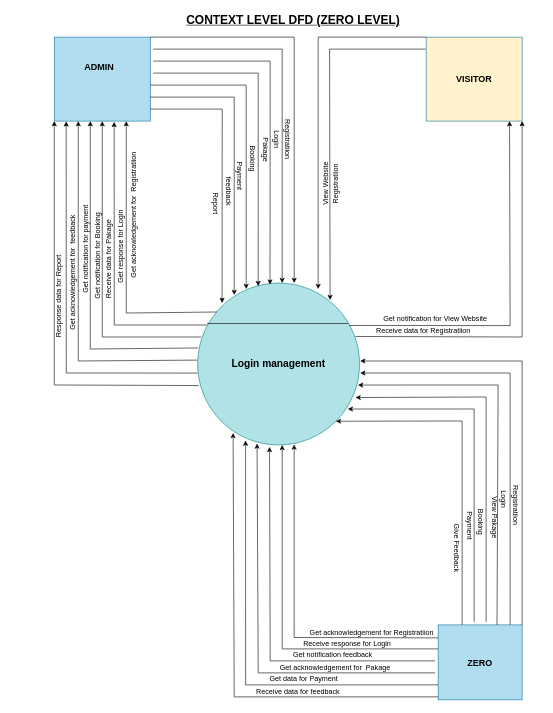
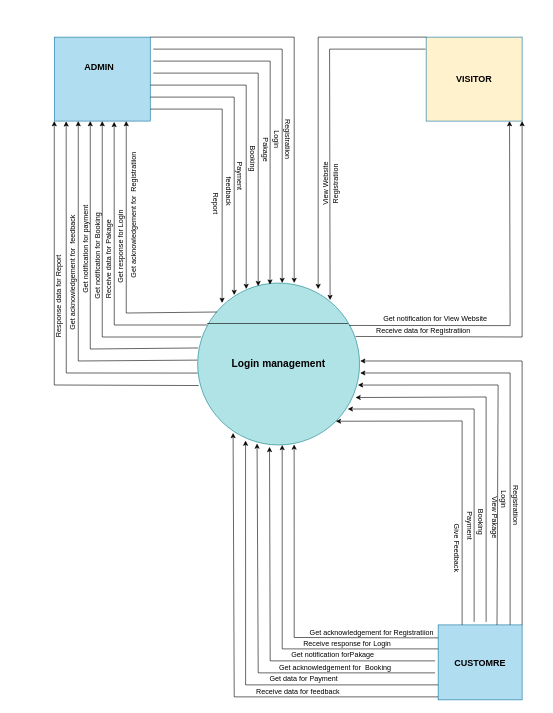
node "CONTEXT LEVEL DFD (ZERO LEVEL)": removed
node "Get notification feedback": label "Get notification feedback" -> "Get notification forPakage"
node "ZERO": label "ZERO" -> "CUSTOMRE"
node "Get acknowledgement for Pakage": label "Get acknowledgement for Pakage" -> "Get acknowledgement for Booking"
